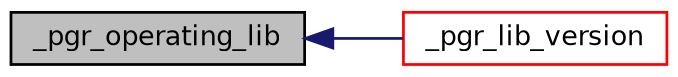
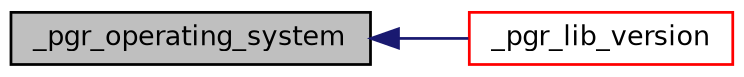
node "_pgr_operating_lib": label "_pgr_operating_lib" -> "_pgr_operating_system"
